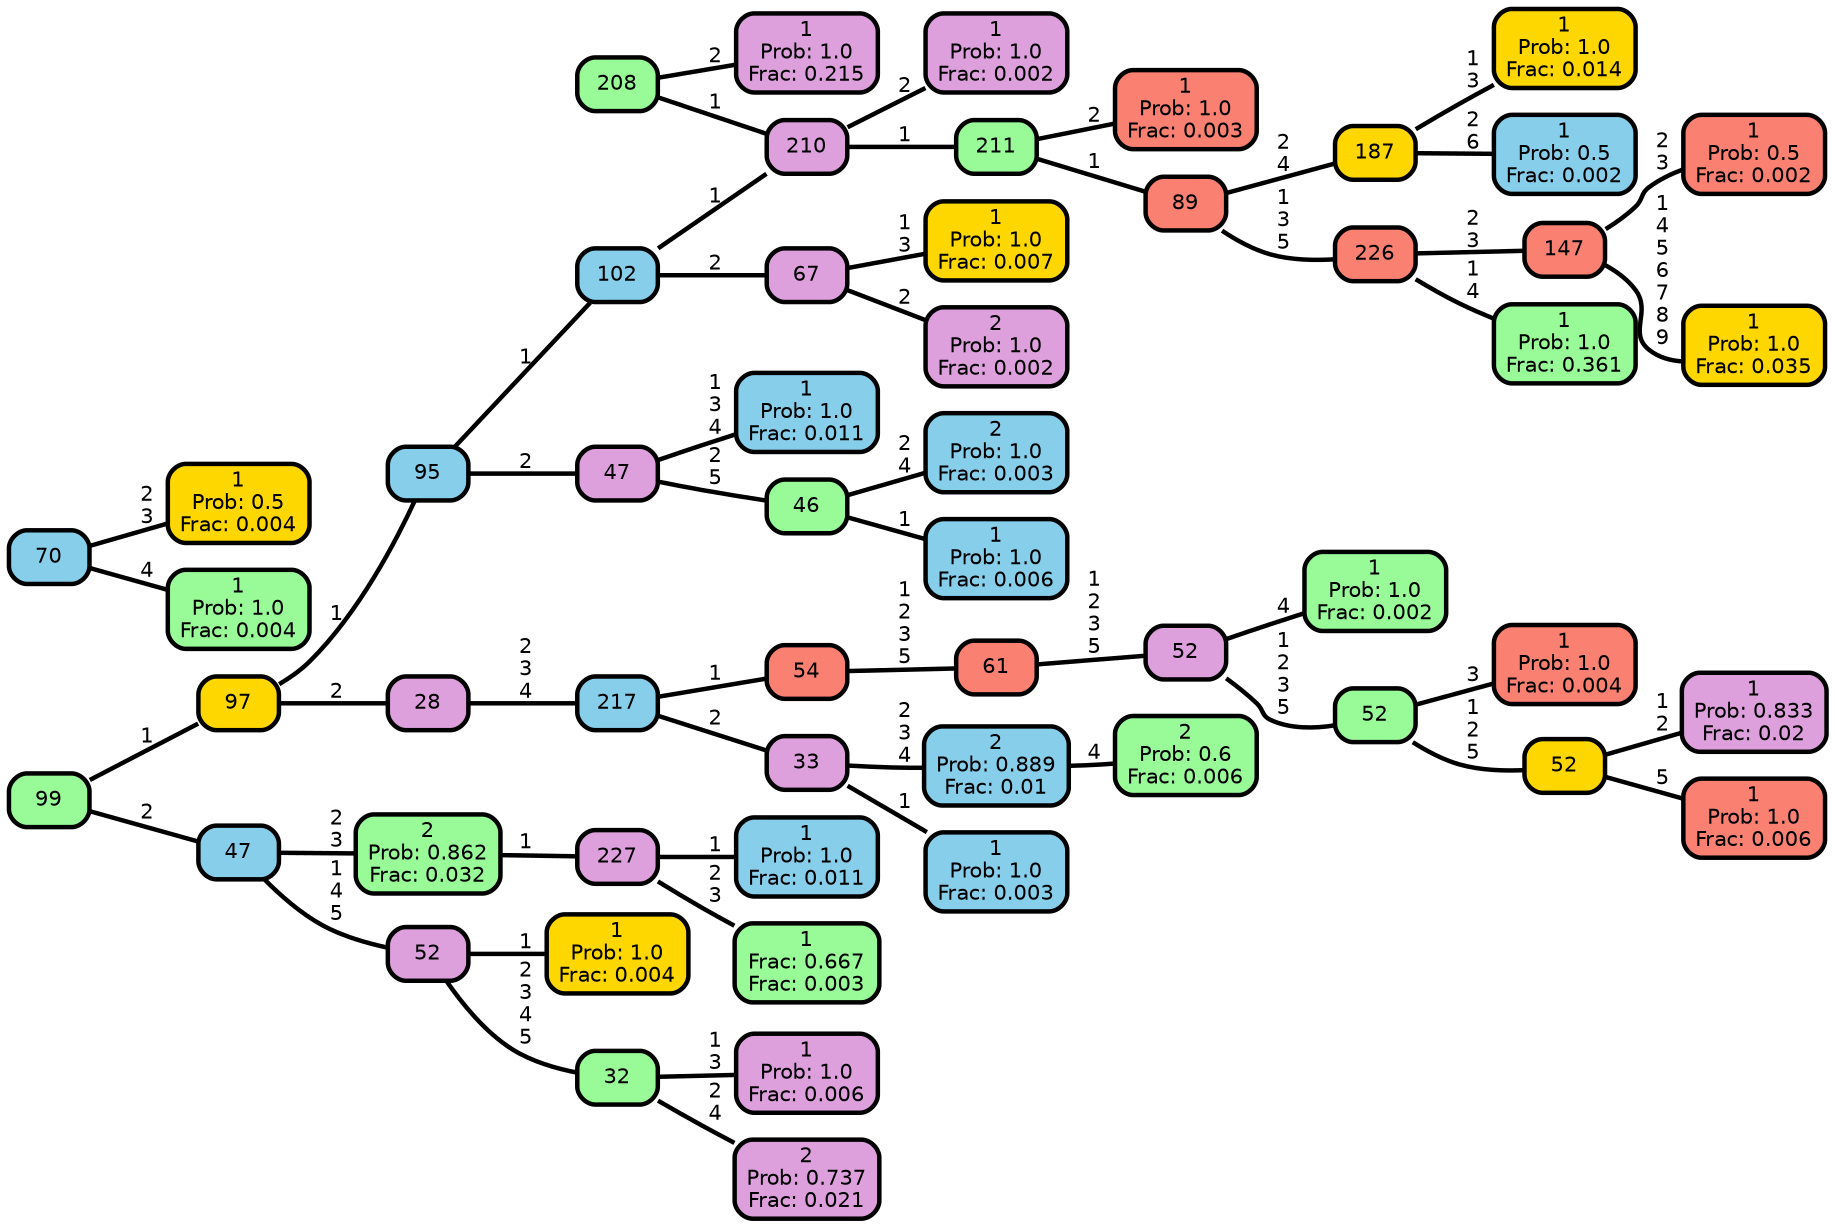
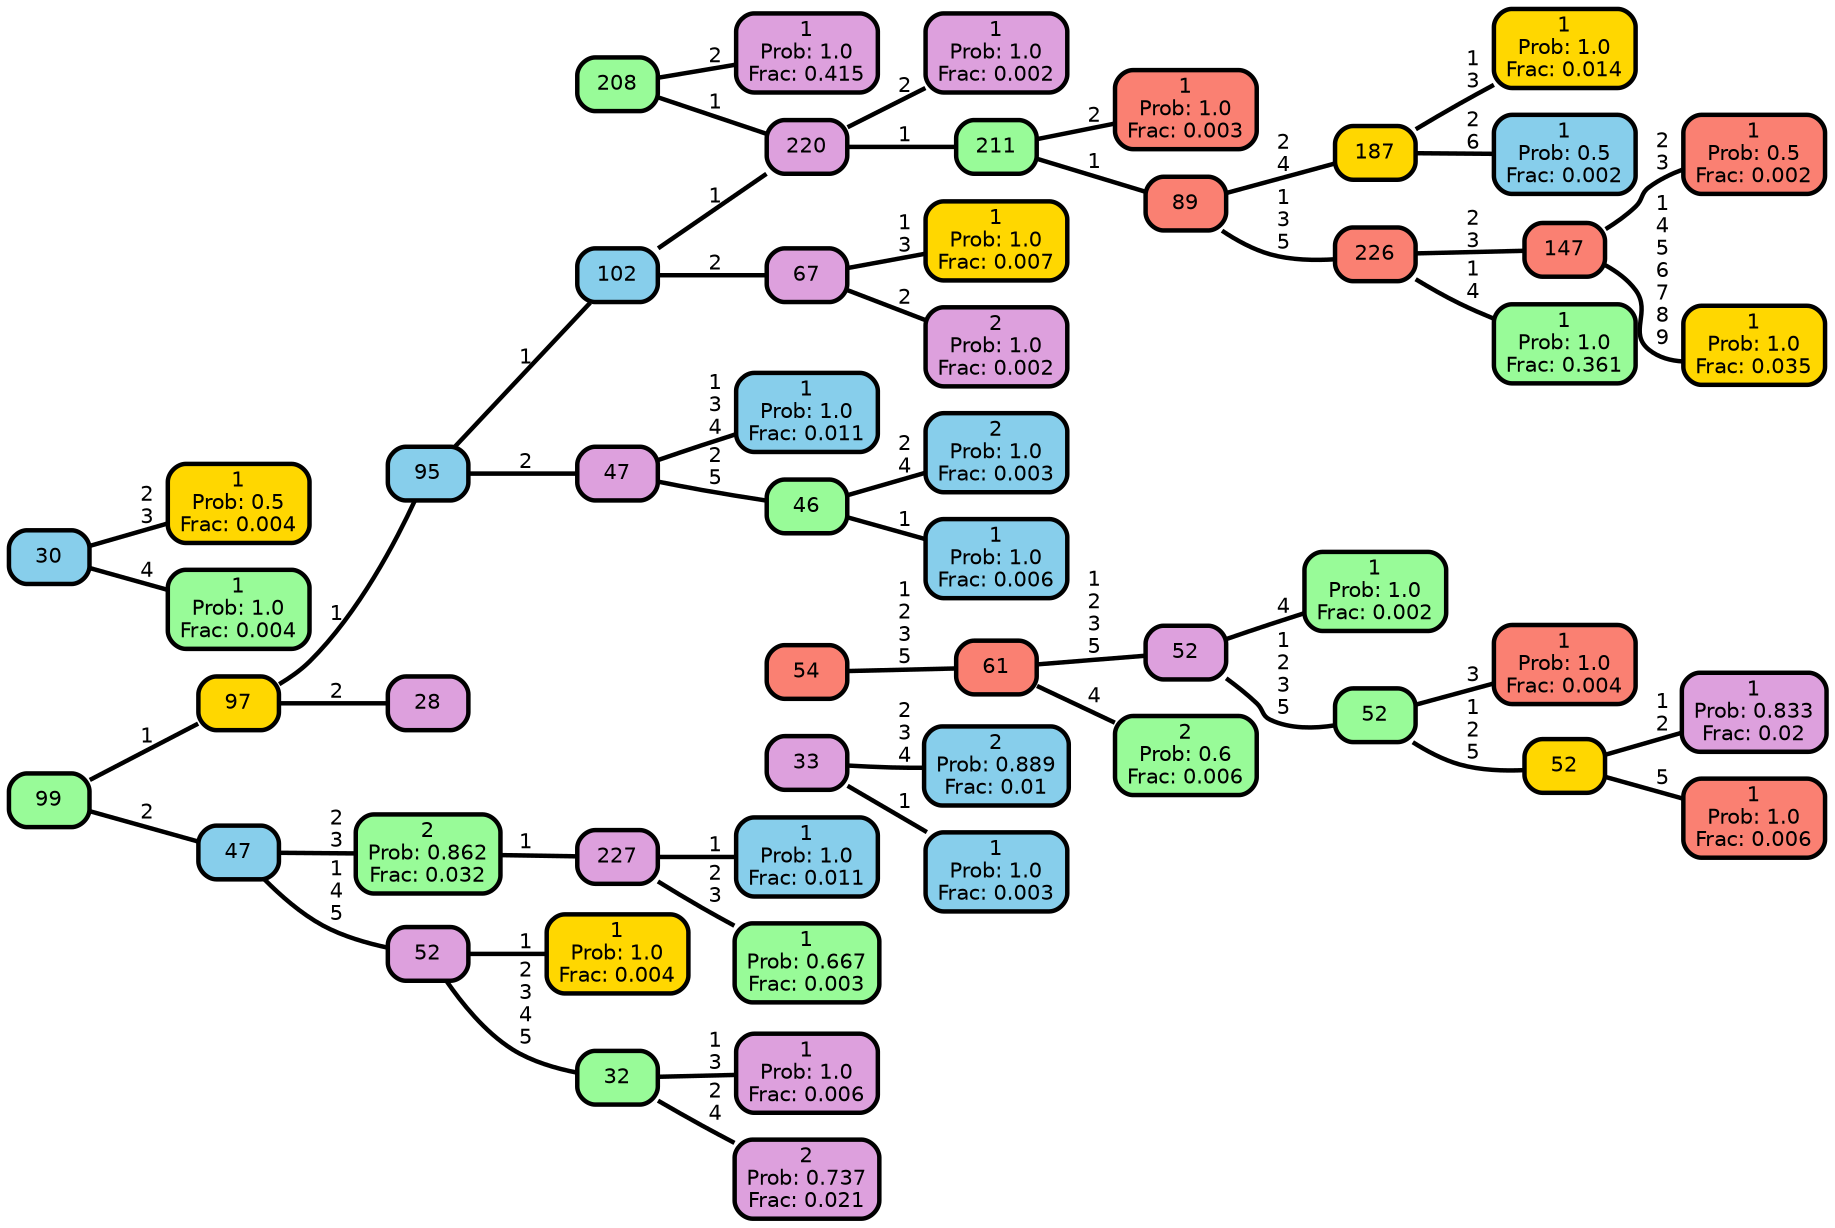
node "1 Prob: 1.0 Frac: 0.215": label "1 Prob: 1.0 Frac: 0.215" -> "1 Prob: 1.0 Frac: 0.415"
node "210": label "210" -> "220"
node "70": label "70" -> "30"
node "217": removed
edge "2 Prob: 0.6 Frac: 0.006" -- "2 Prob: 0.889 Frac: 0.01": now "2 Prob: 0.6 Frac: 0.006" -- "61"
node "1 Frac: 0.667 Frac: 0.003": label "1 Frac: 0.667 Frac: 0.003" -> "1 Prob: 0.667 Frac: 0.003"
